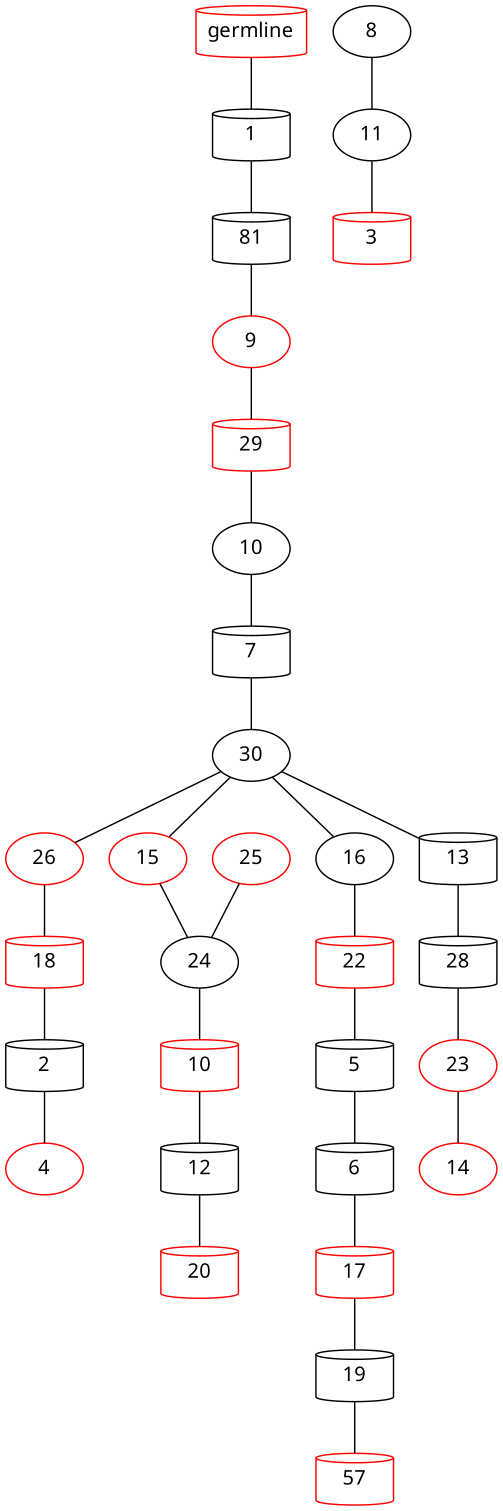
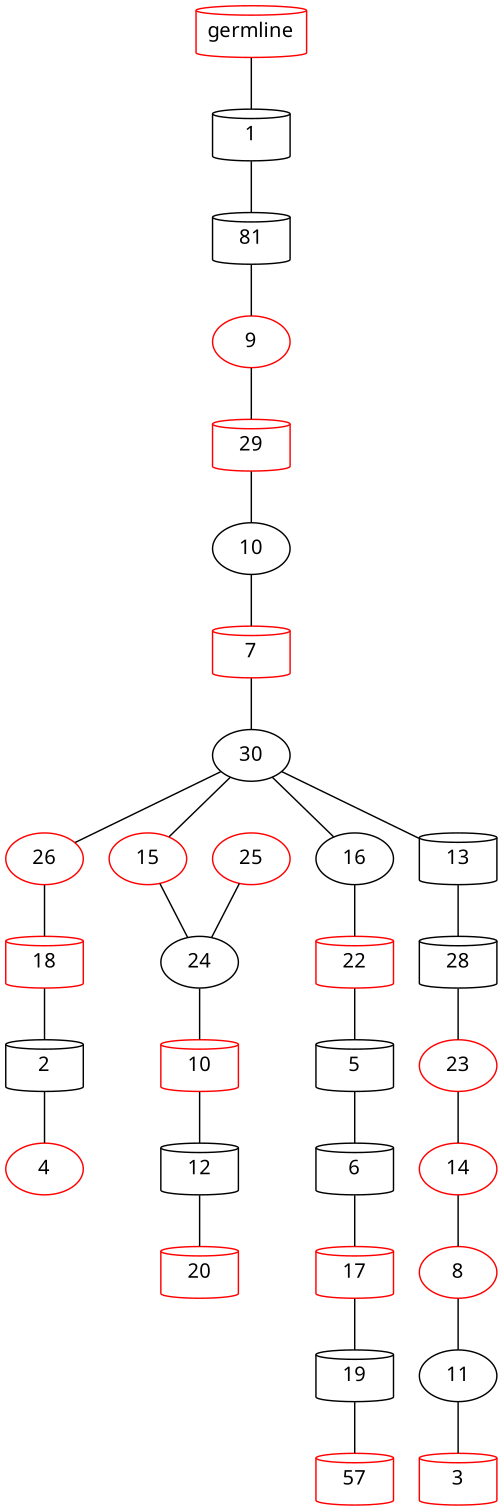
node "8": color black -> red
node "7": color black -> red
edge "14" -- "8": added
